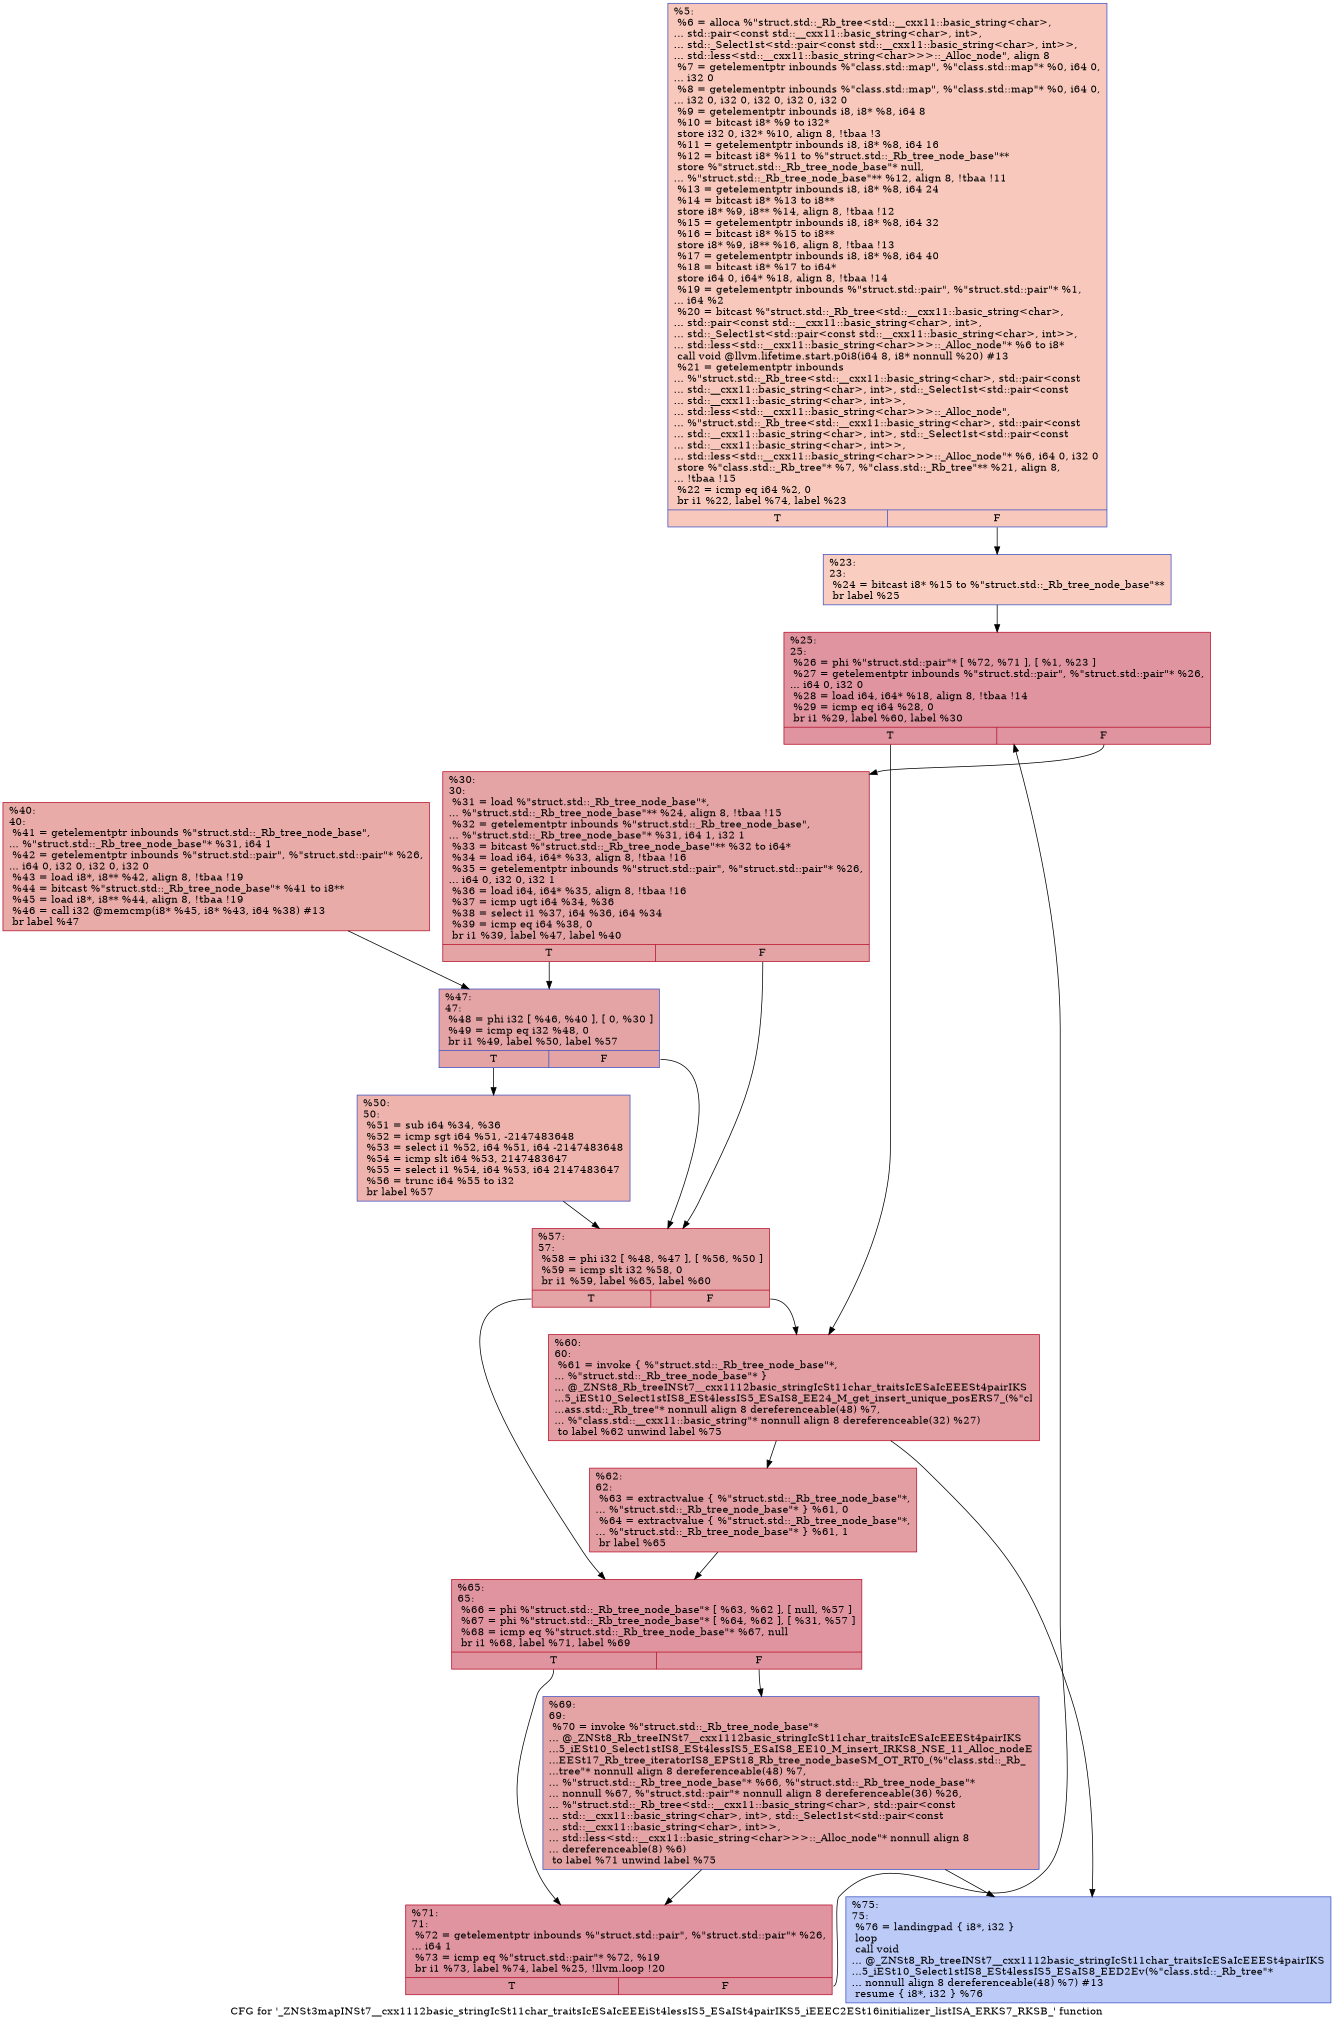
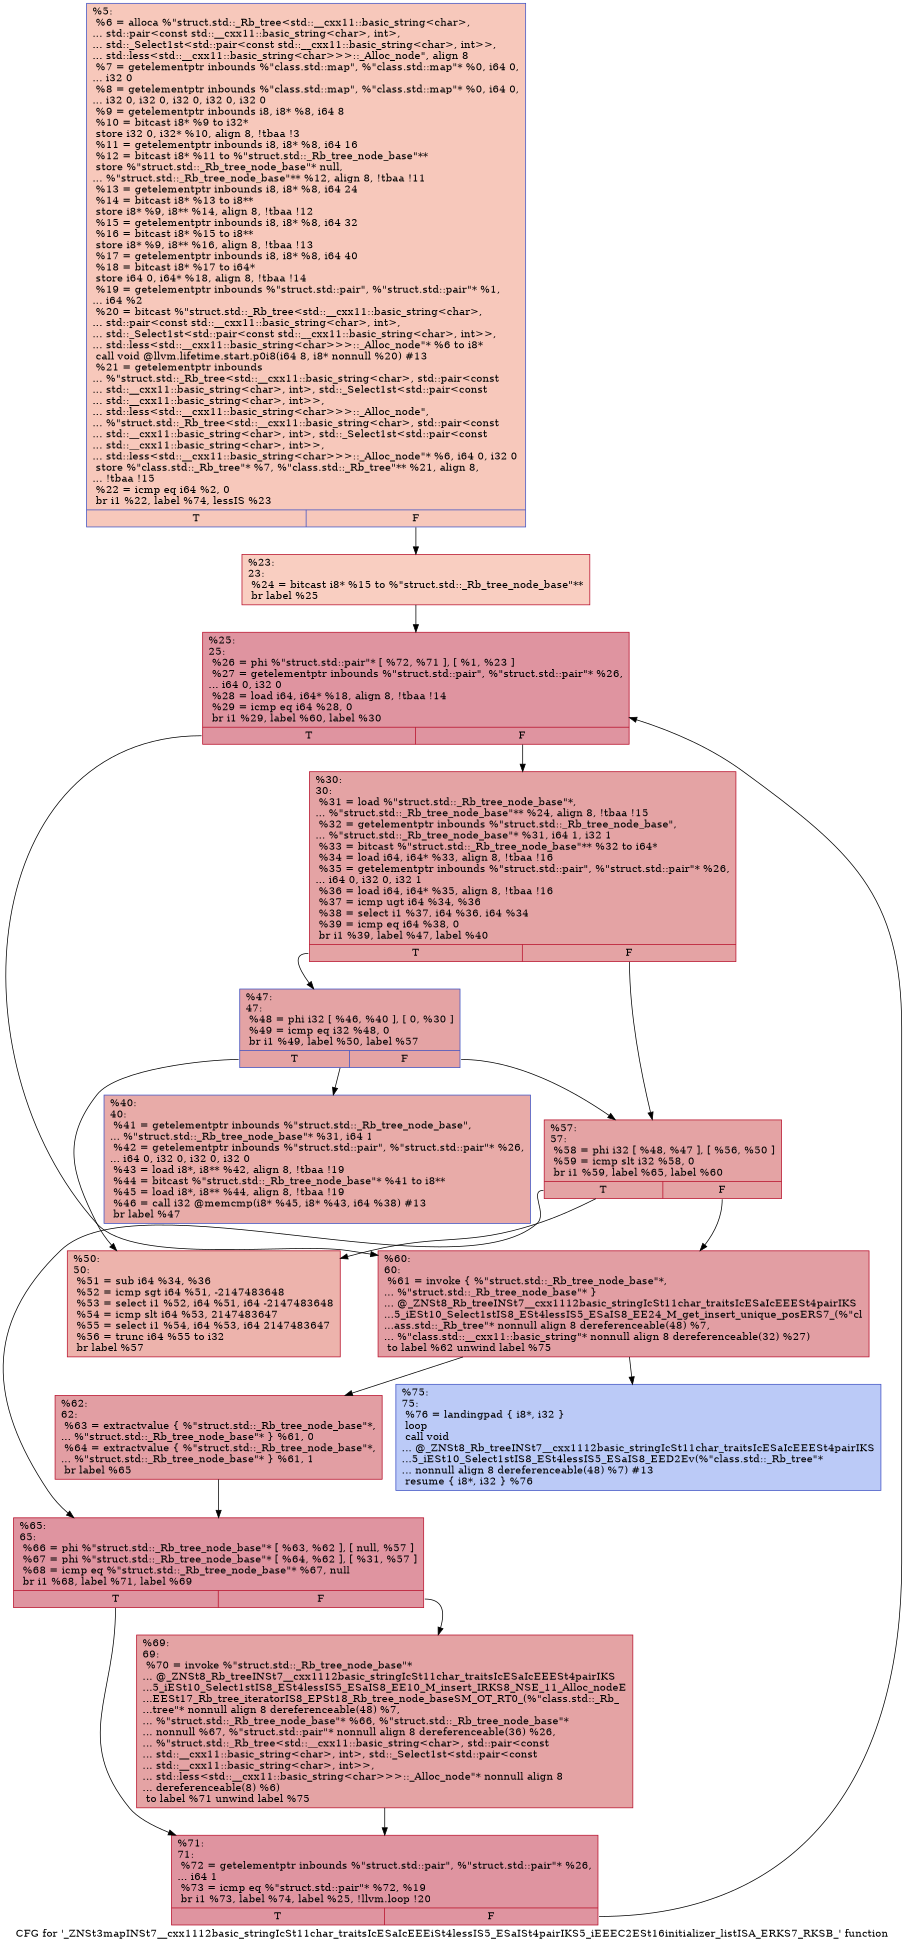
node "%5:": text "br i1 %22, label %74, label %23" -> "br i1 %22, label %74, lessIS %23"
node "%23:": color #3d50c3ff -> #b70d28ff
node "%40:": color #b70d28ff -> #3d50c3ff
edge "%40:" -> "%47:": reversed
node "%50:": color #3d50c3ff -> #b70d28ff
edge "%50:" -> "%57:": reversed
node "%69:": color #3d50c3ff -> #b70d28ff
edge "%69:" -> "%75:": removed
